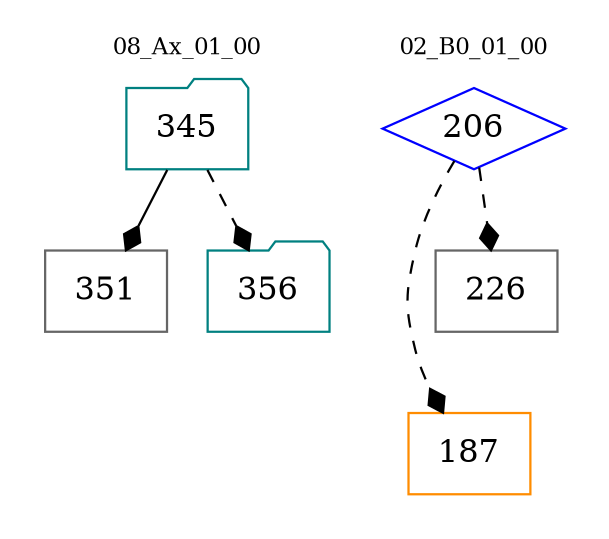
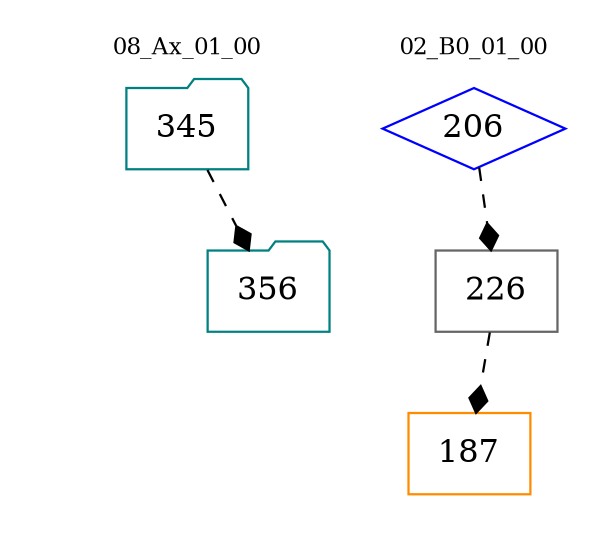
edge "206" -> "187": now "226" -> "187"
node "351": removed
